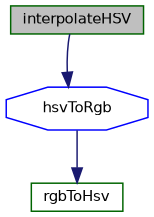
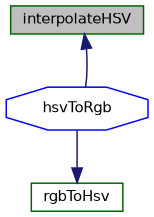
edge "interpolateHSV" -> "hsvToRgb": reversed
